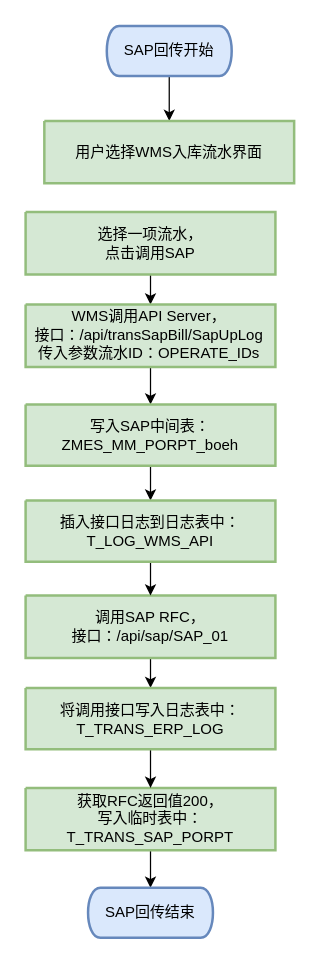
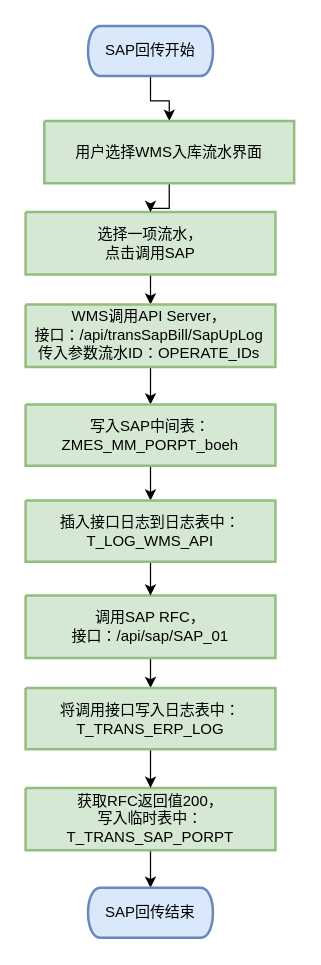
node "SAP回传开始": moved (169, 51) -> (151, 51)
edge "用户选择WMS入库流水界面" -> "选择一项流水， 点击调用SAP": added
